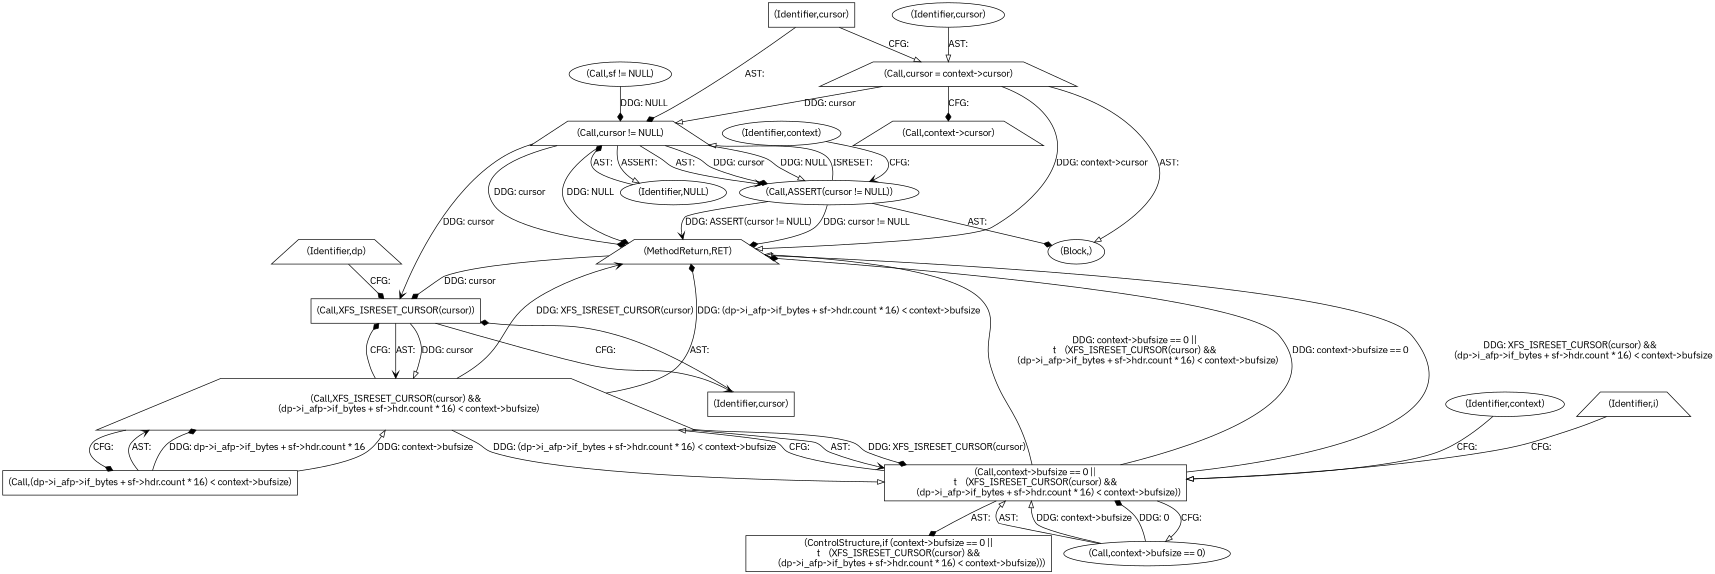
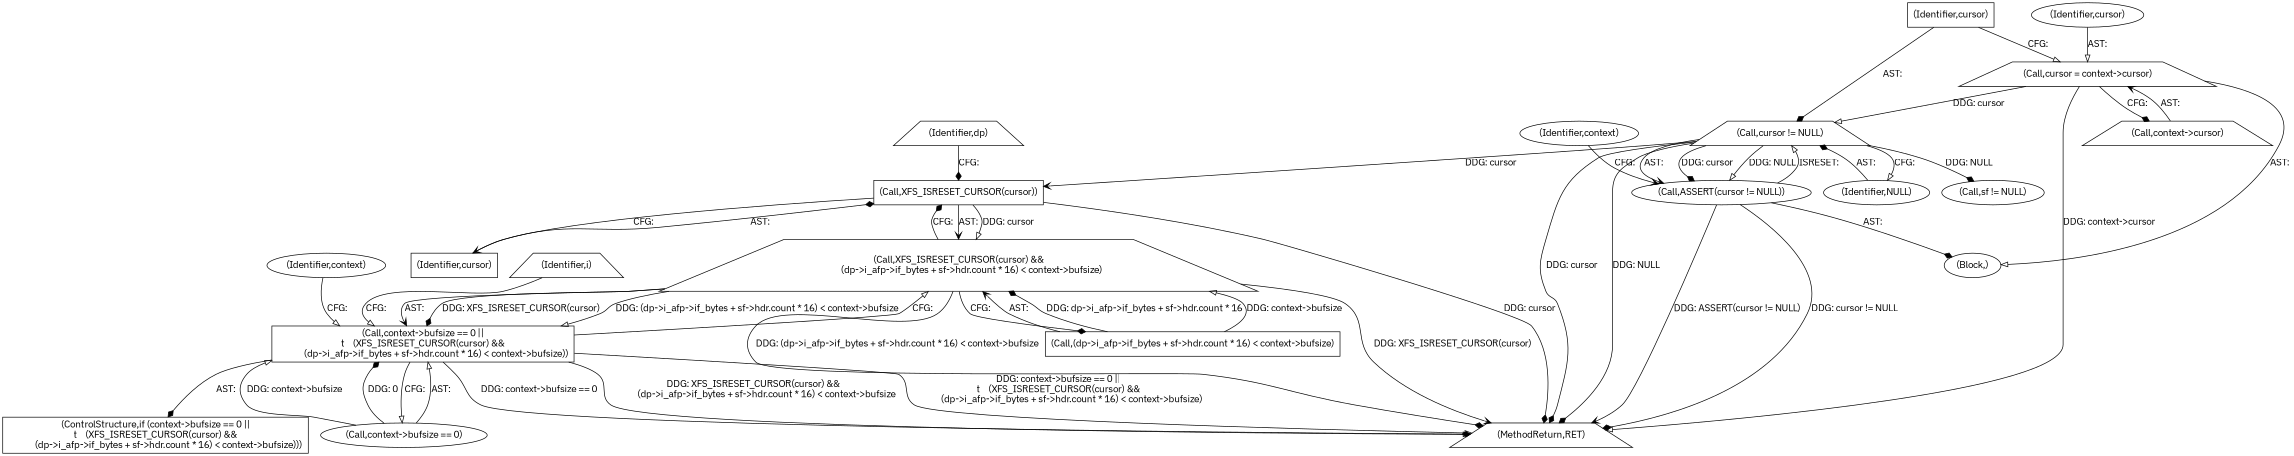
edge "(Call,sf != NULL)" -> "(Call,cursor != NULL)": reversed
edge "(Call,context->cursor)" -> "(Call,cursor = context->cursor)": added, label "AST:"
edge "(Call,cursor != NULL)" -> "(Identifier,NULL)": label "ASSERT: " -> "CFG: "
edge "(MethodReturn,RET)" -> "(Call,XFS_ISRESET_CURSOR(cursor))": reversed
